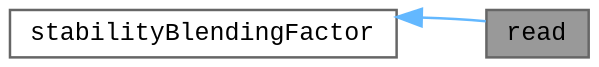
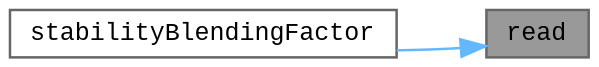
edge "read" -> "stabilityBlendingFactor": reversed
